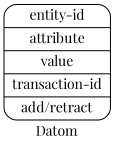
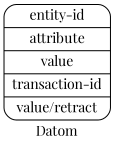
node "entity-id": text "add/retract" -> "value/retract"
